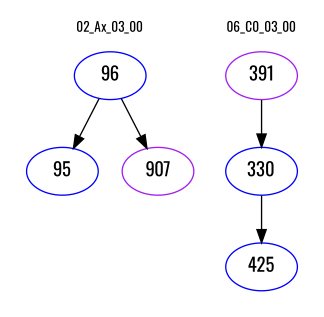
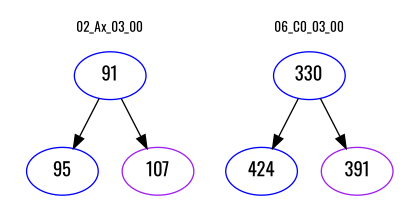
node "96": label "96" -> "91"
edge "391" -> "330": reversed
node "907": label "907" -> "107"
node "425": label "425" -> "424"
